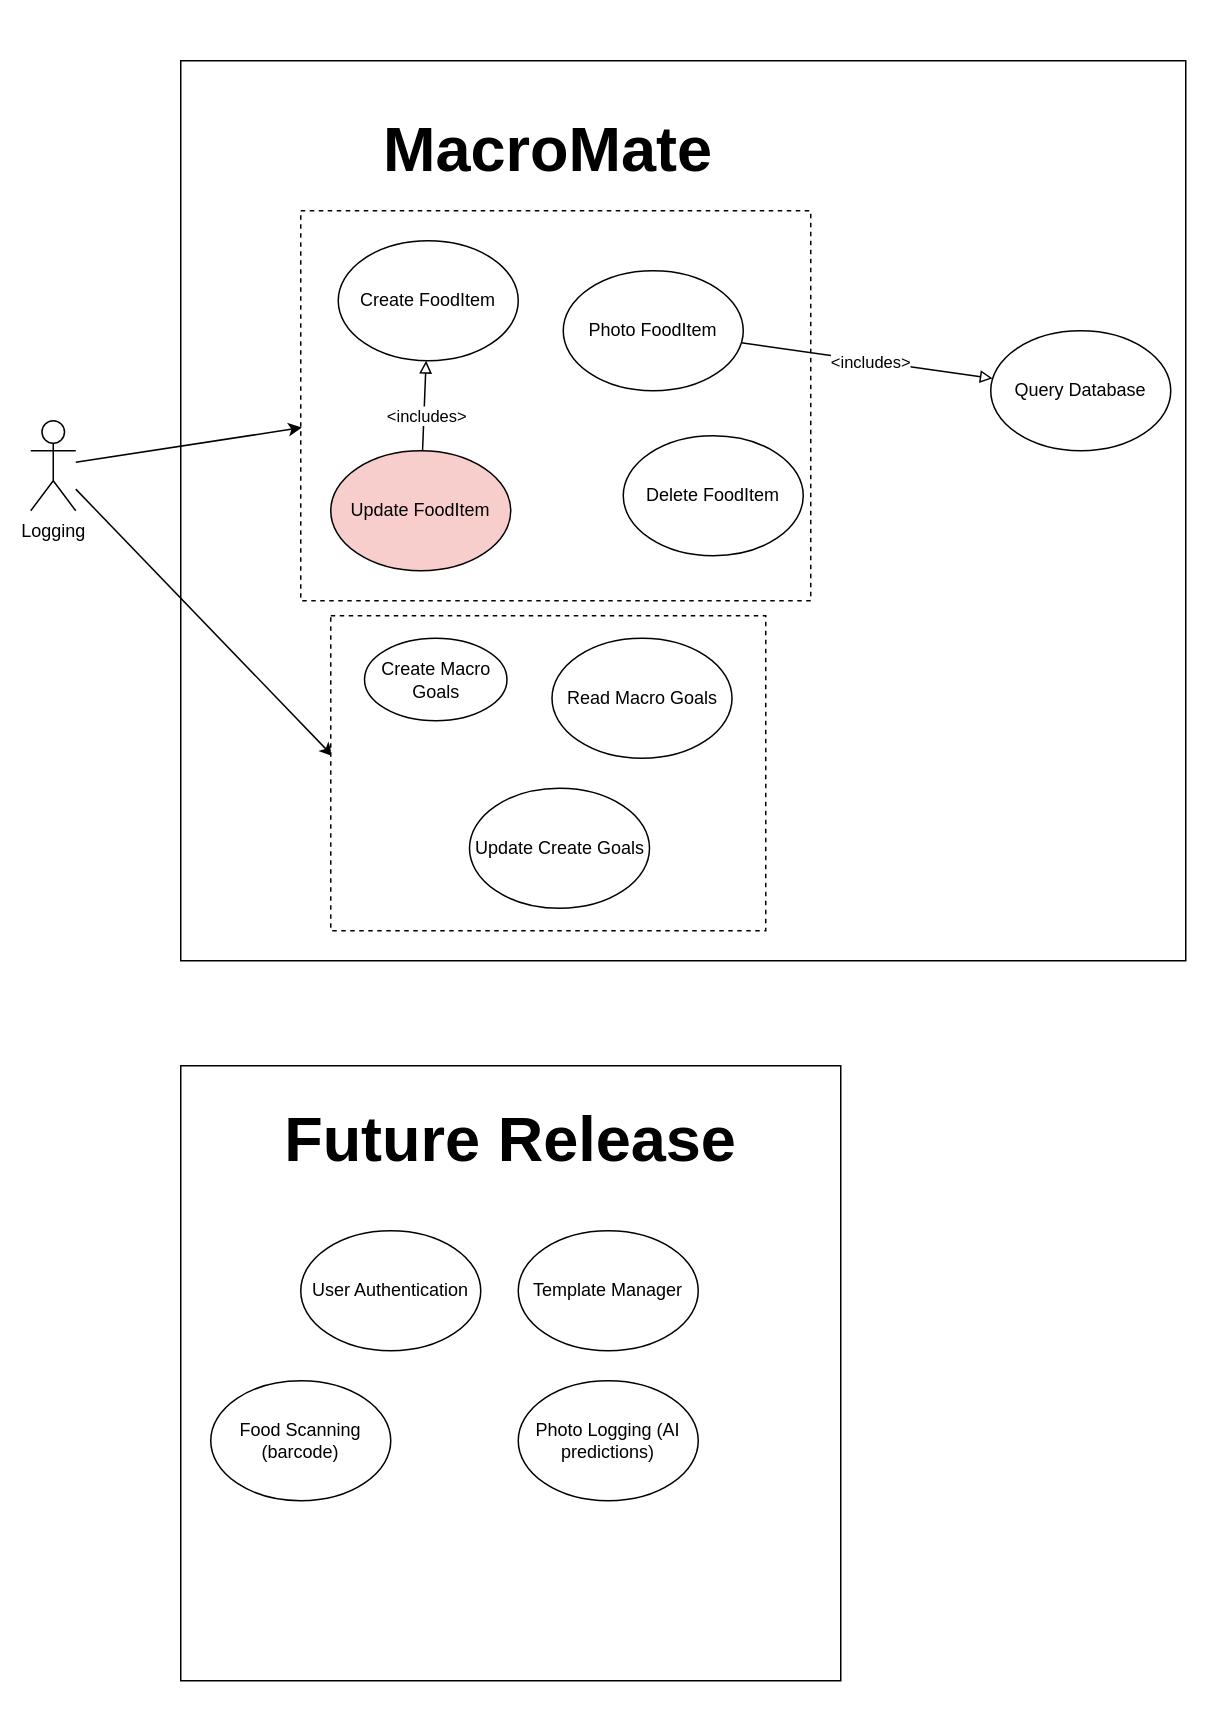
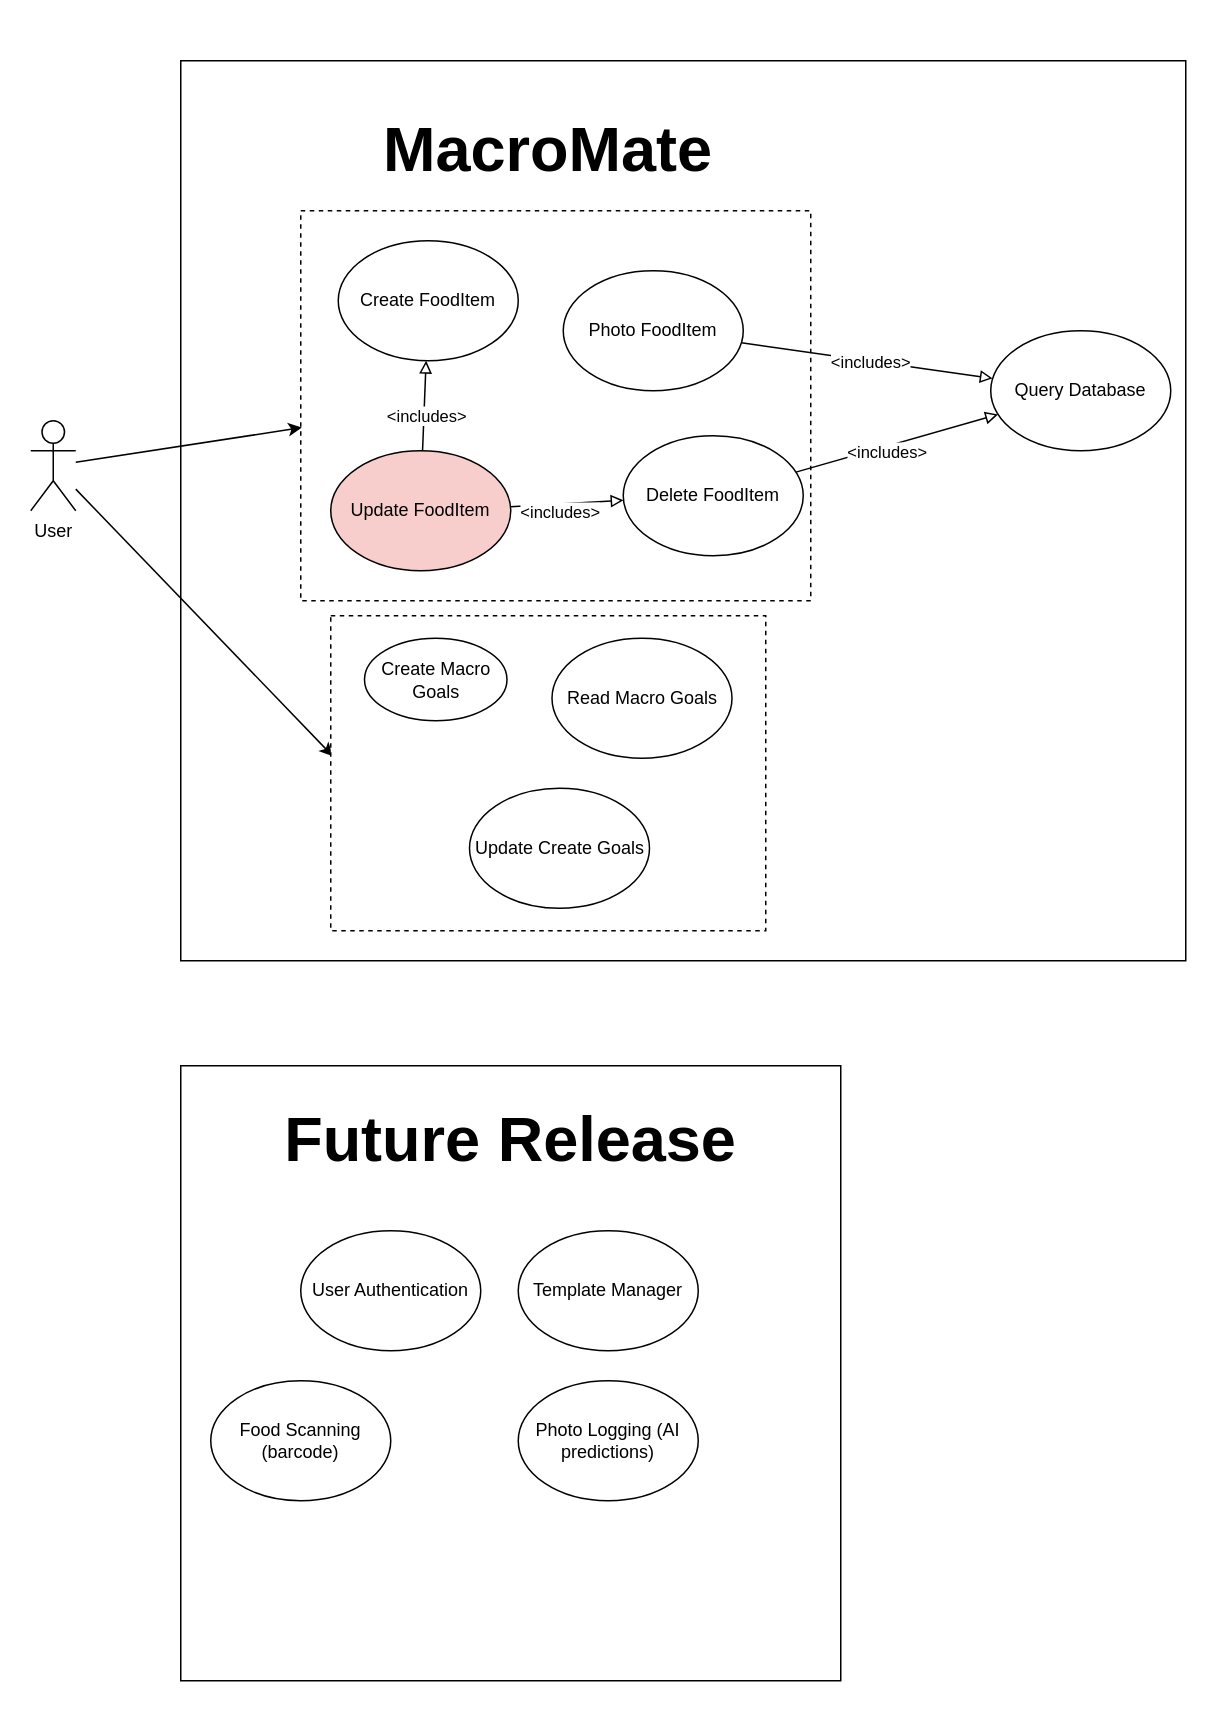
edge "Delete FoodItem" -> "Query Database": added, label "<includes>"
edge "Update FoodItem" -> "Delete FoodItem": added, label "<includes>"
node "Logging": label "Logging" -> "User"
